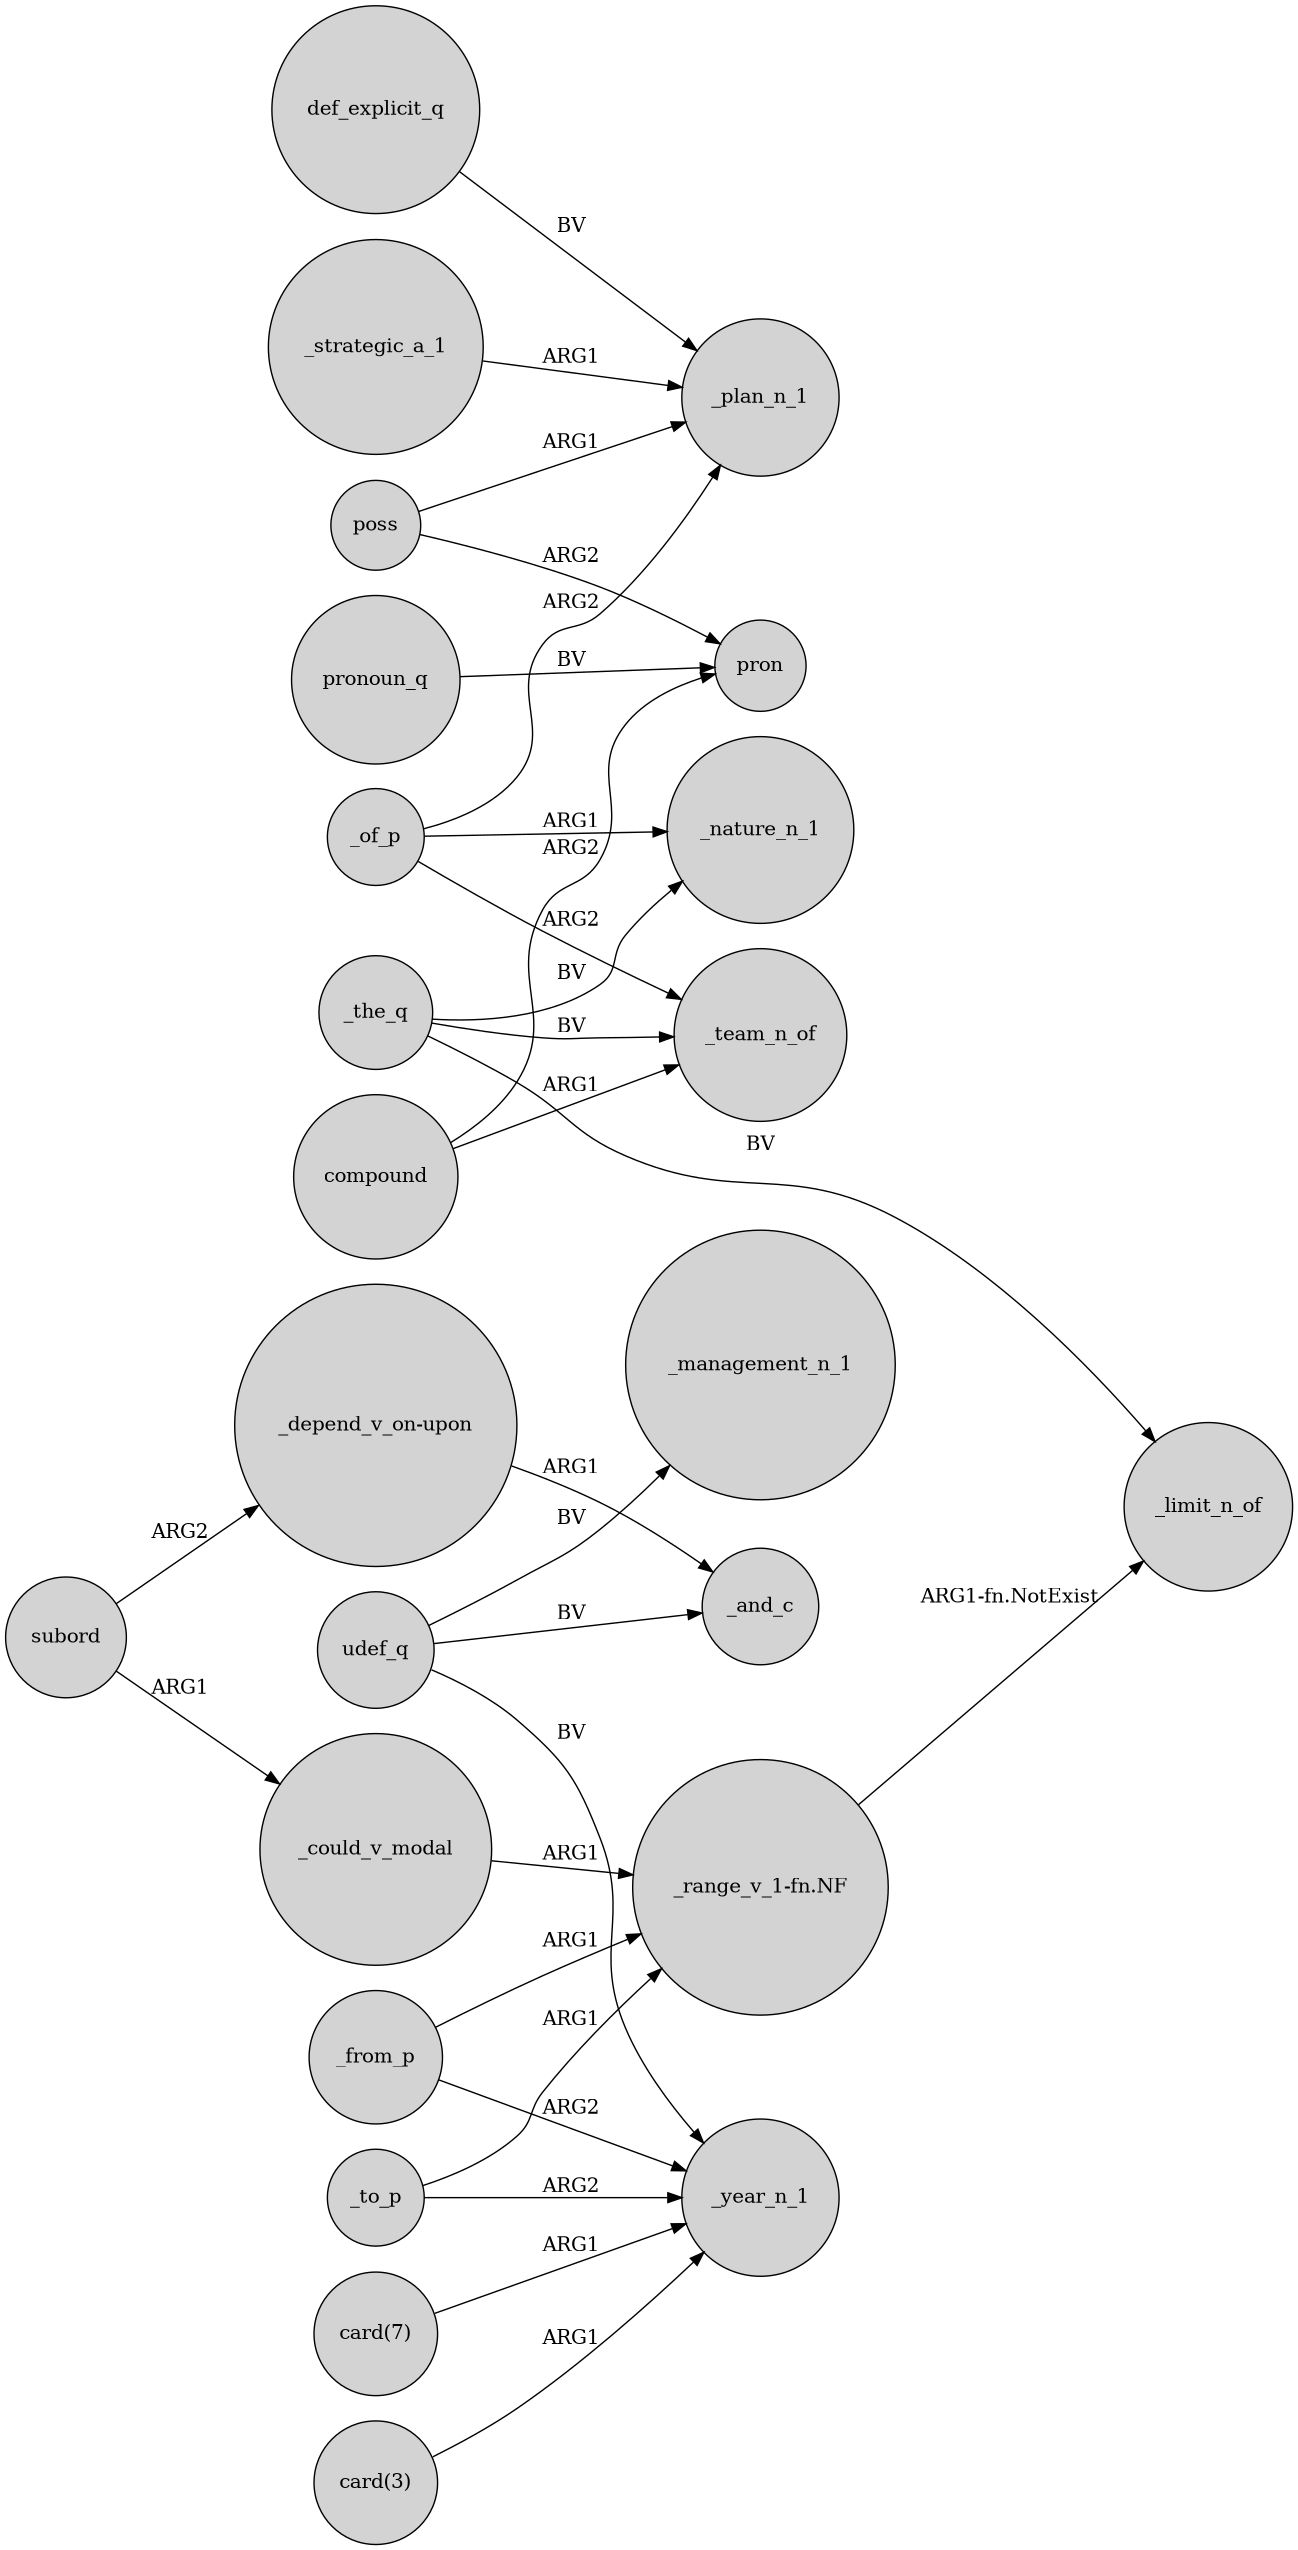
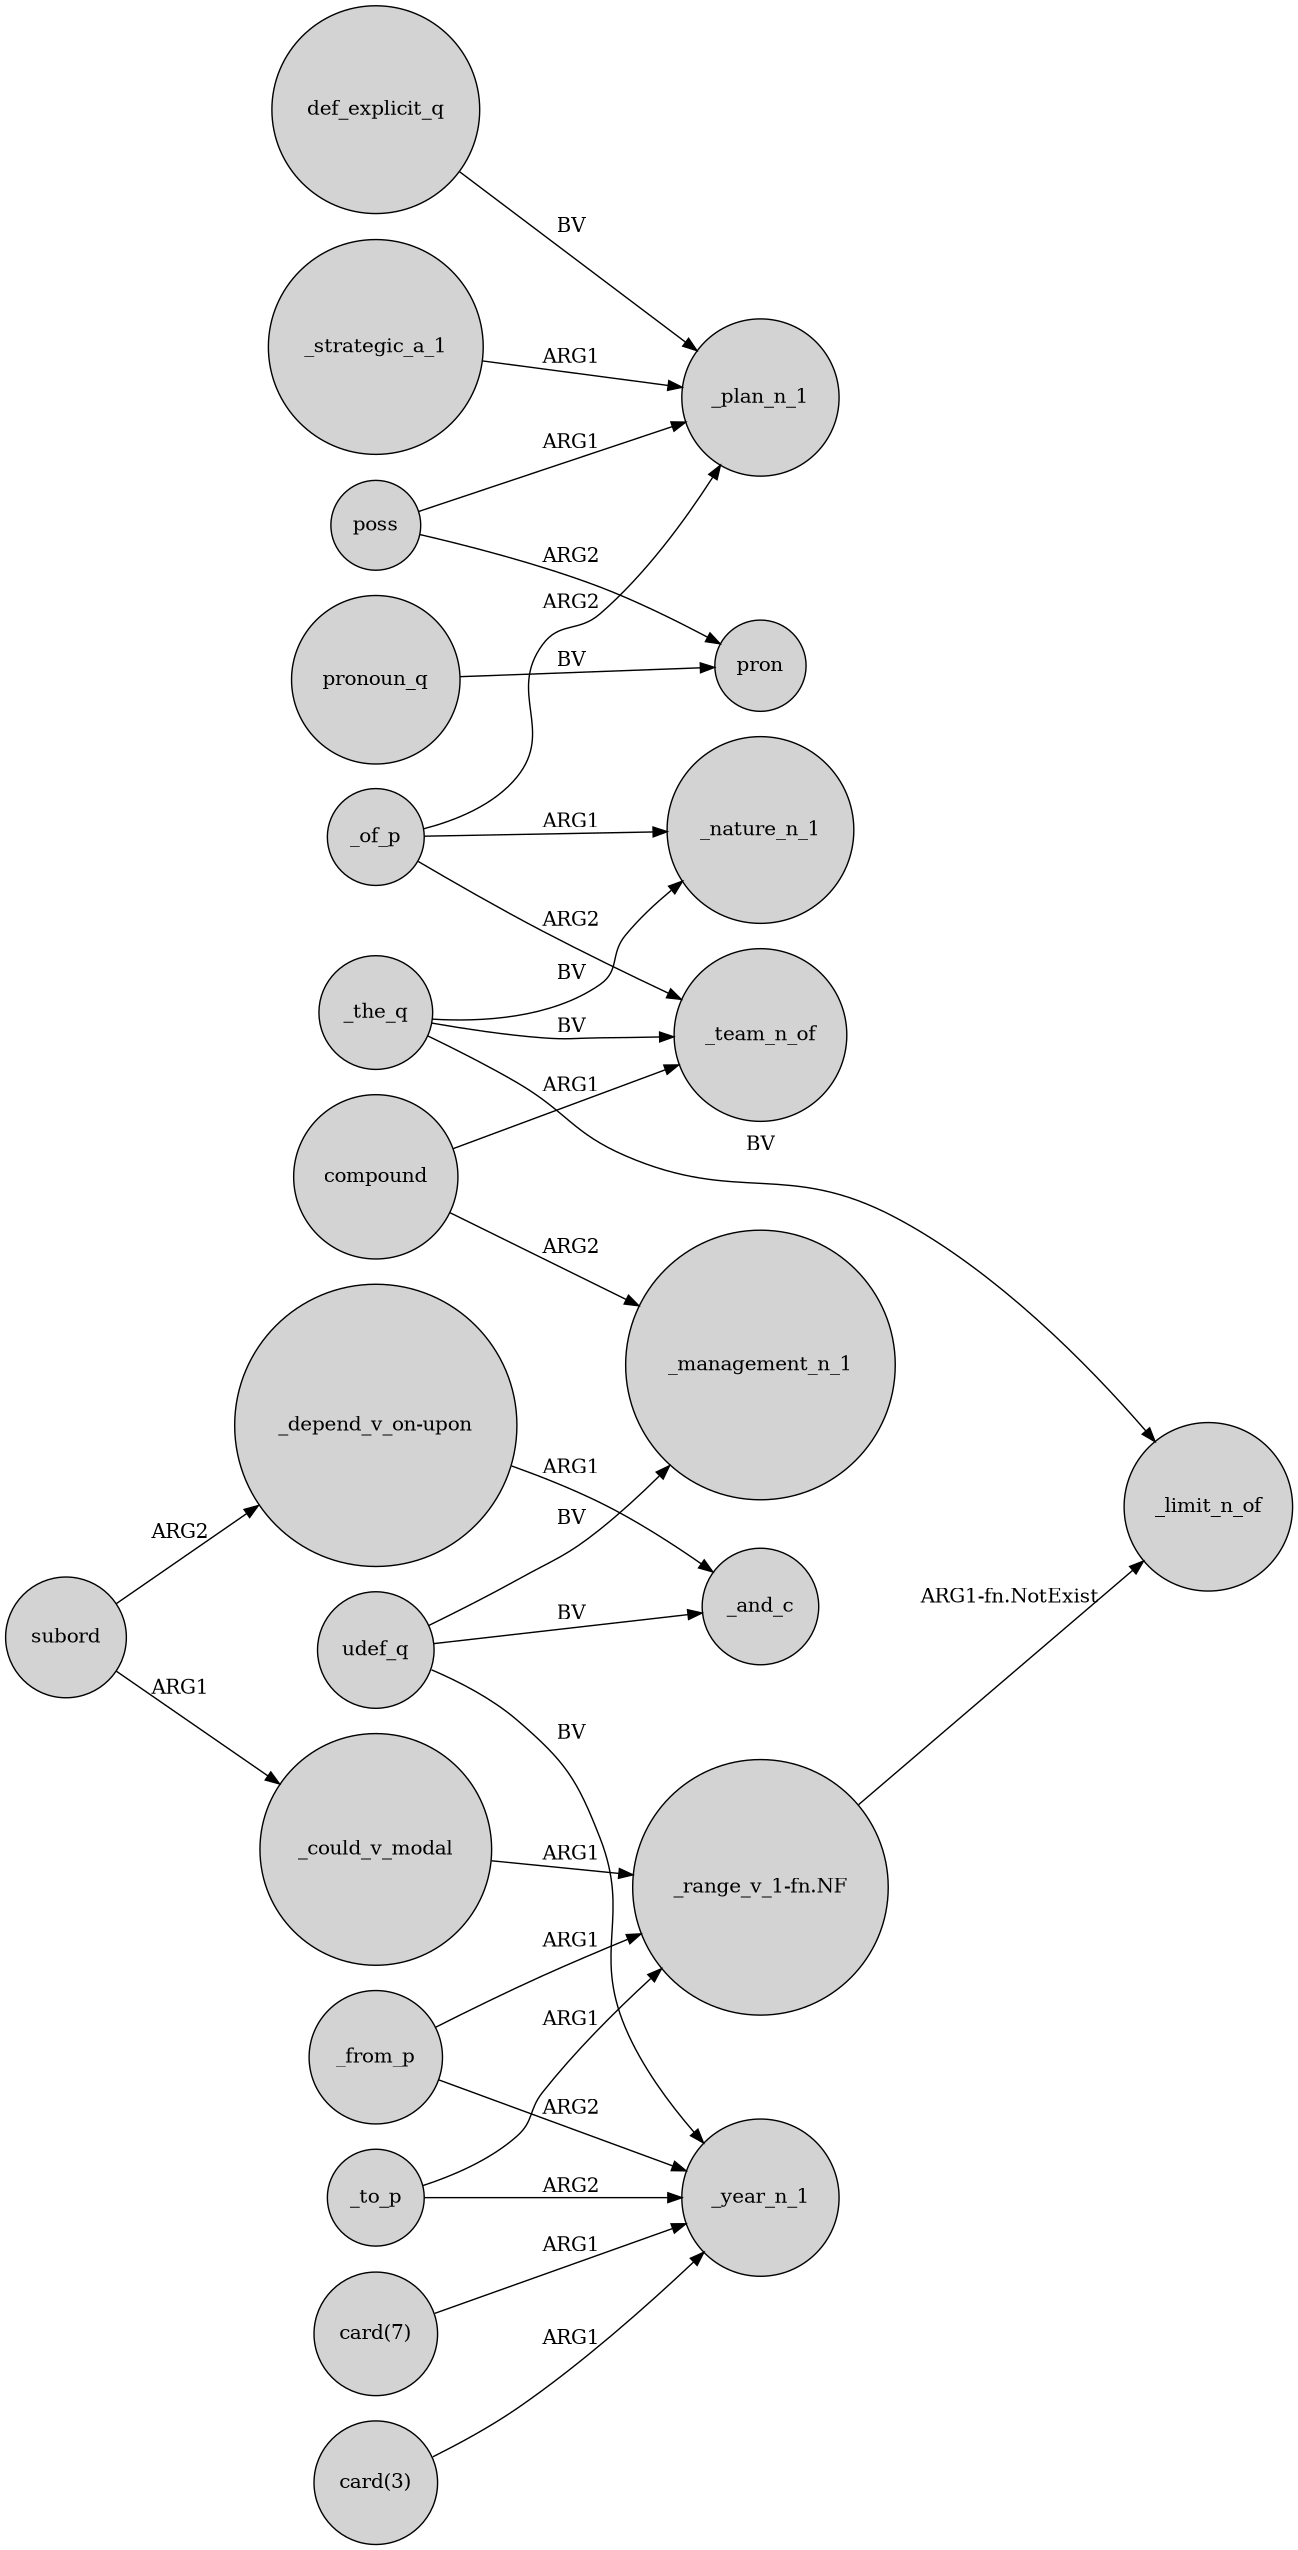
edge "compound" -> "pron": now "compound" -> "_management_n_1"
